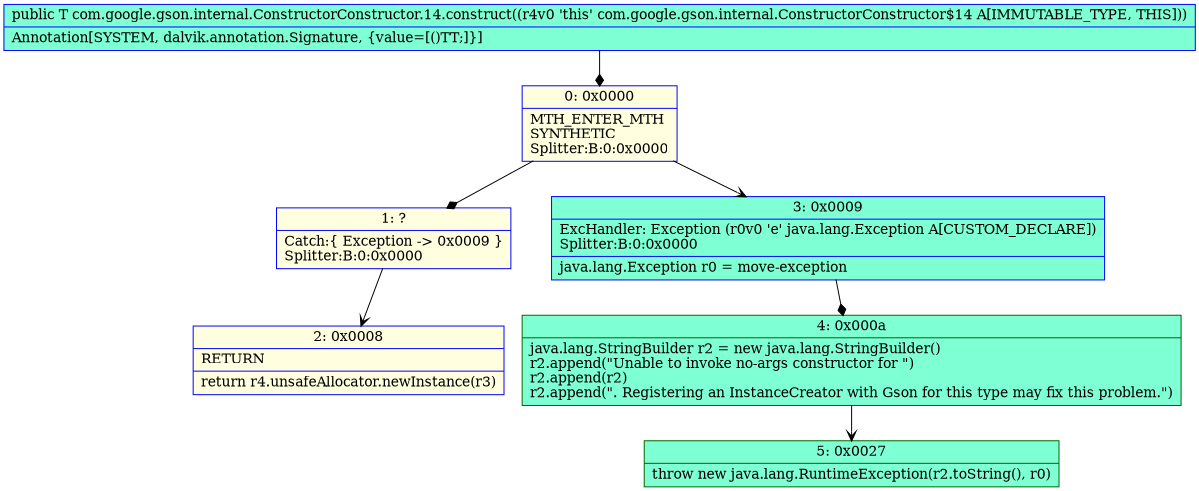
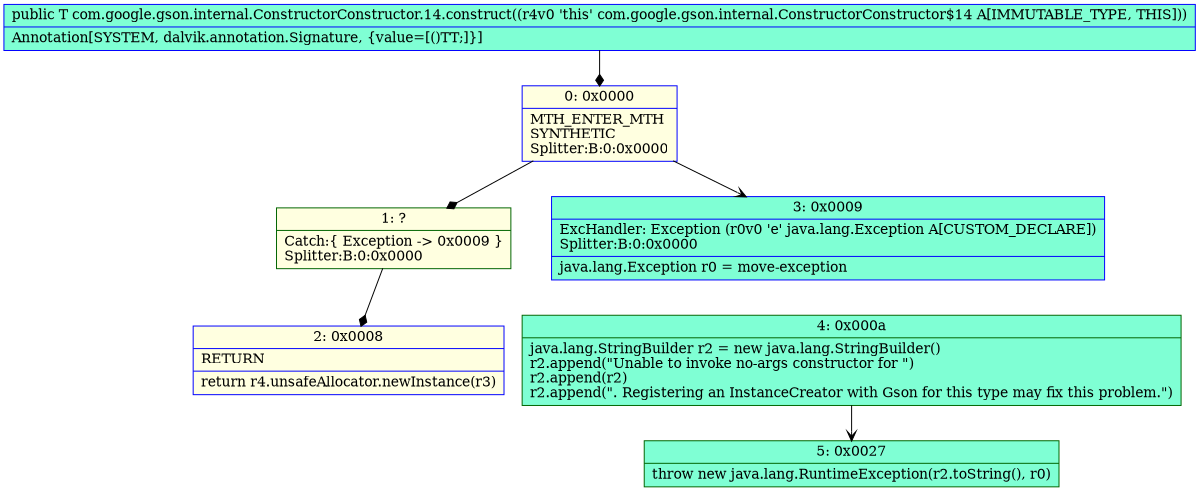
node "1: ?": color blue -> darkgreen
edge "3: 0x0009" -> "4: 0x000a": removed
edge "1: ?" -> "2: 0x0008": arrowhead vee -> diamond
